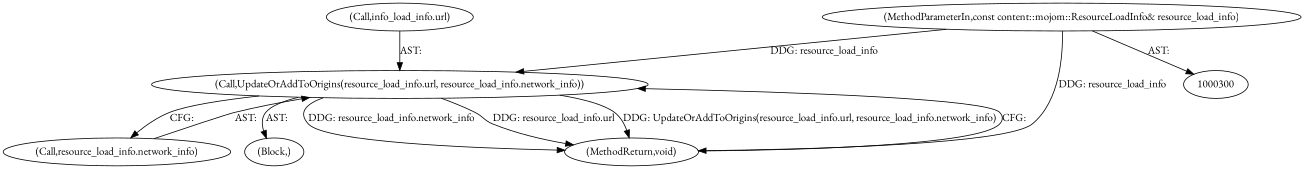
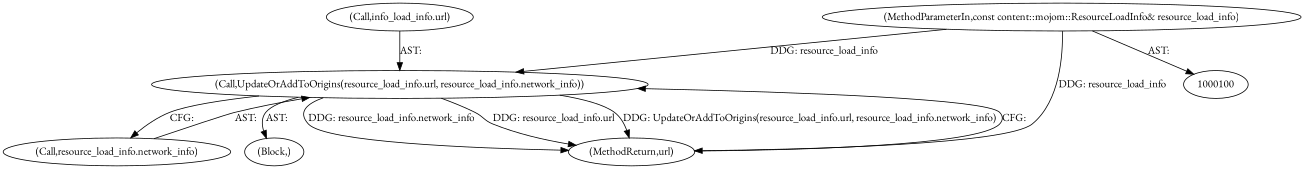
node "1000300": label "1000300" -> "1000100"
node "(MethodReturn,void)": label "(MethodReturn,void)" -> "(MethodReturn,url)"
